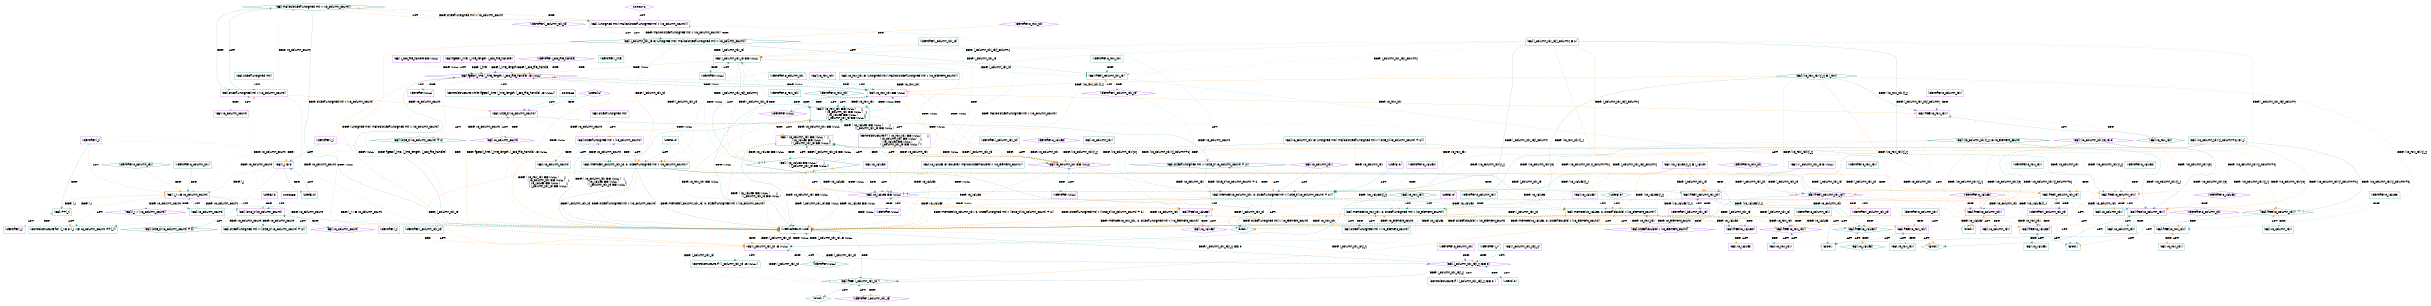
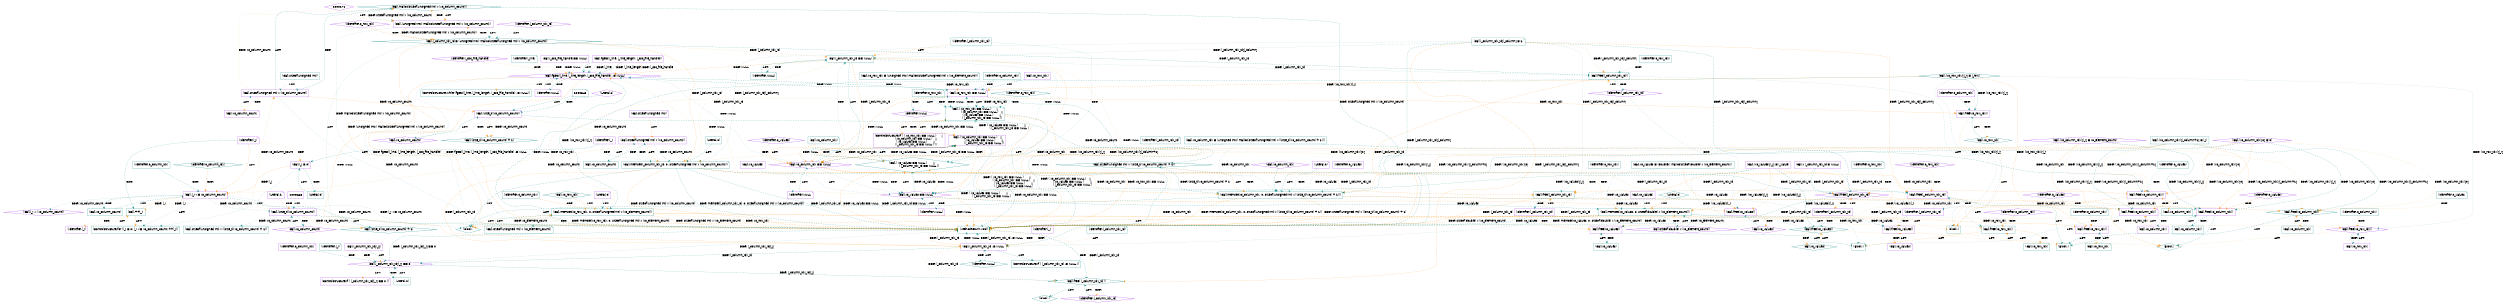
node "(Call,(*o_column_idx)[l_i] = *o_element_count)": color teal -> purple
edge "(Call,(*o_column_idx)[0] = 0)" -> "(Call,*o_column_idx == NULL)": arrowhead tee -> vee
edge "(Call,*o_column_idx == NULL)" -> "(MethodReturn,void)": removed, label "DDG: NULL"
